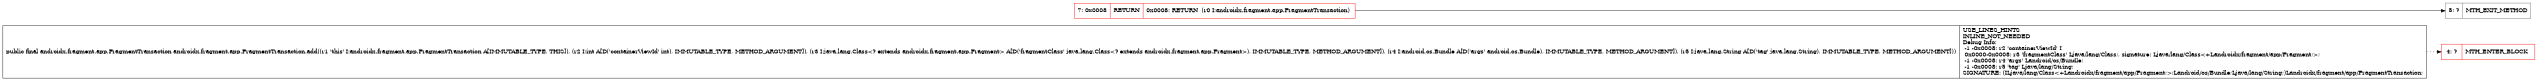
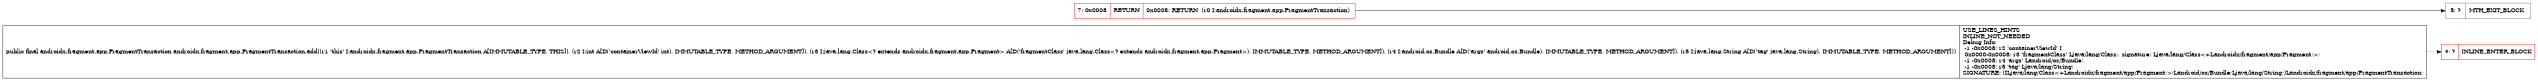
node "5: ?": text "MTH_EXIT_METHOD" -> "MTH_EXIT_BLOCK"
node "4: ?": text "MTH_ENTER_BLOCK" -> "INLINE_ENTER_BLOCK"
